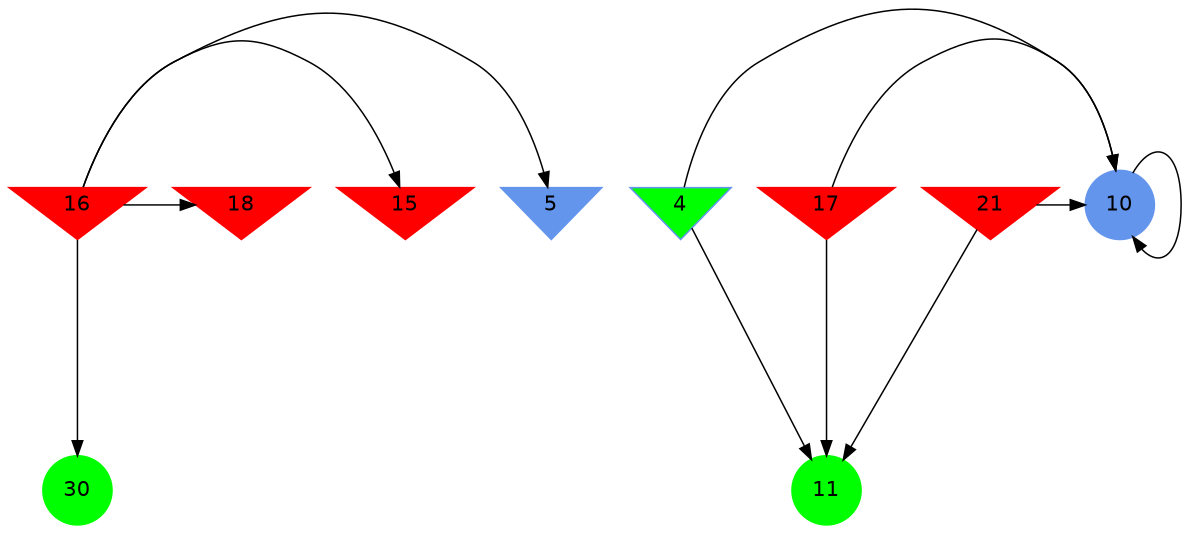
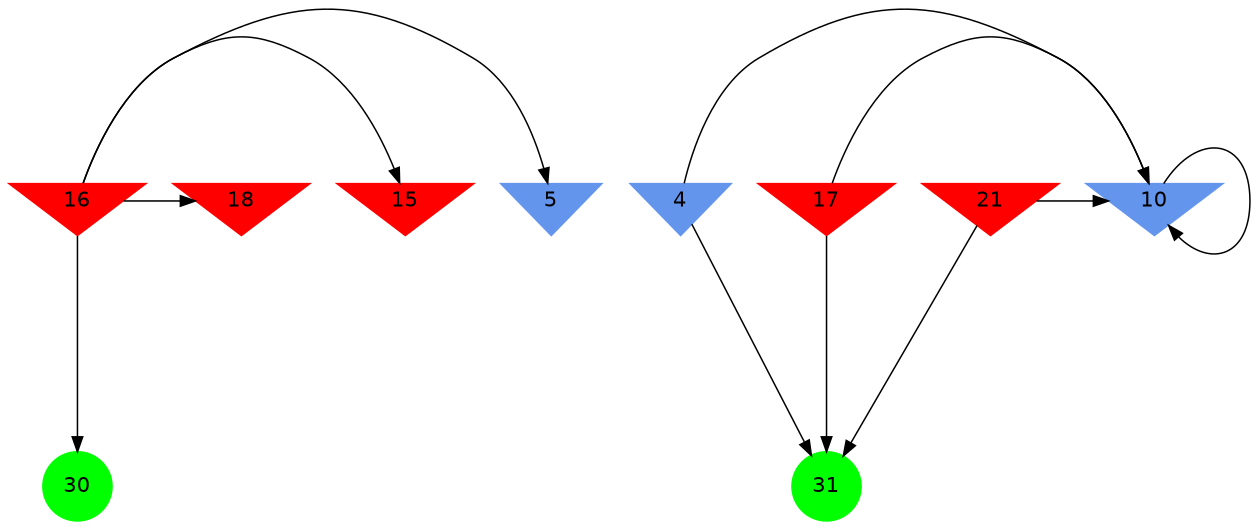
node "4": fillcolor green -> cornflowerblue
node "10": shape circle -> invtriangle
node "11": label "11" -> "31"
